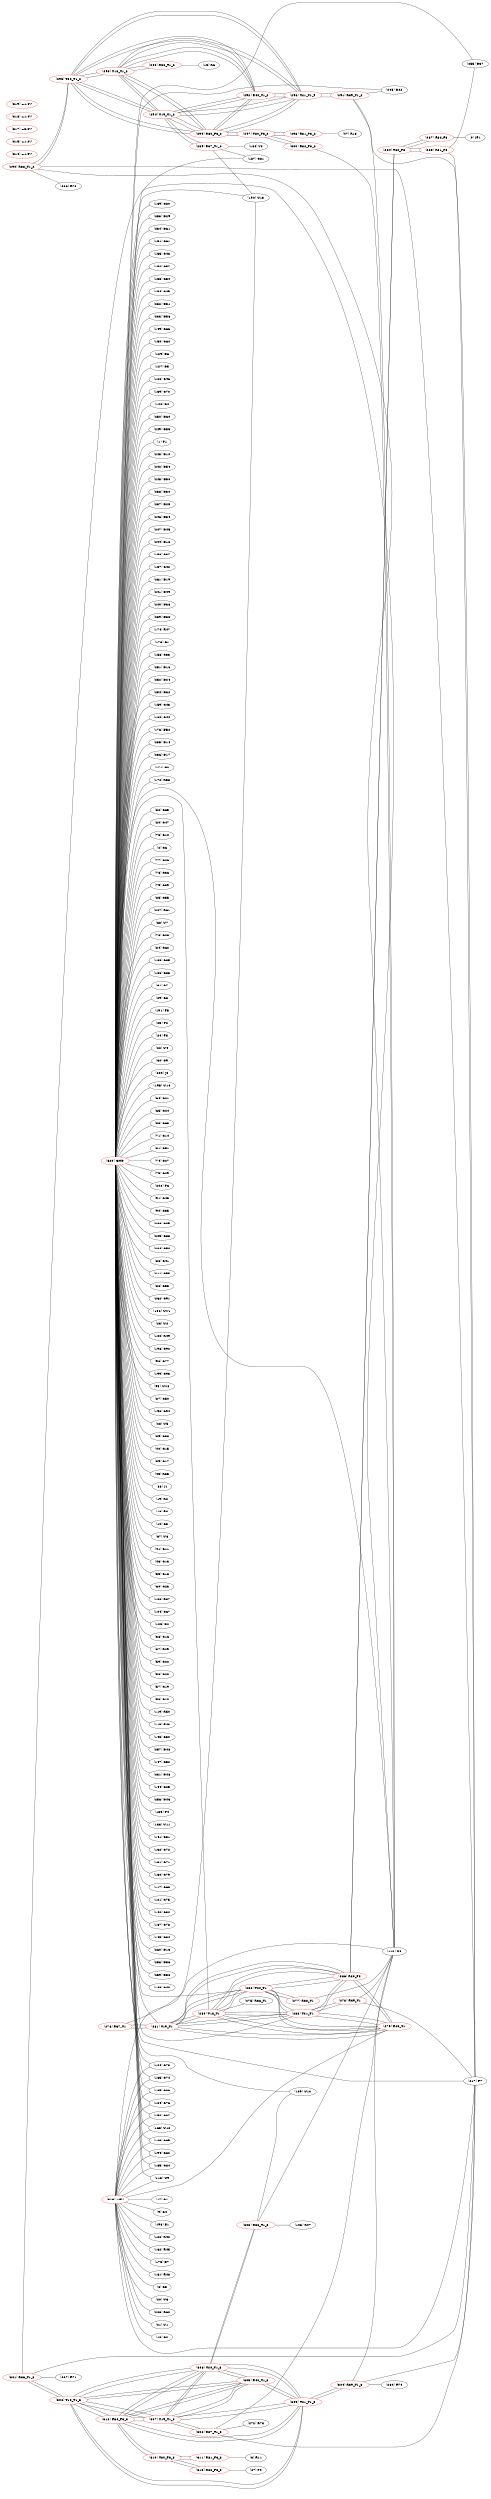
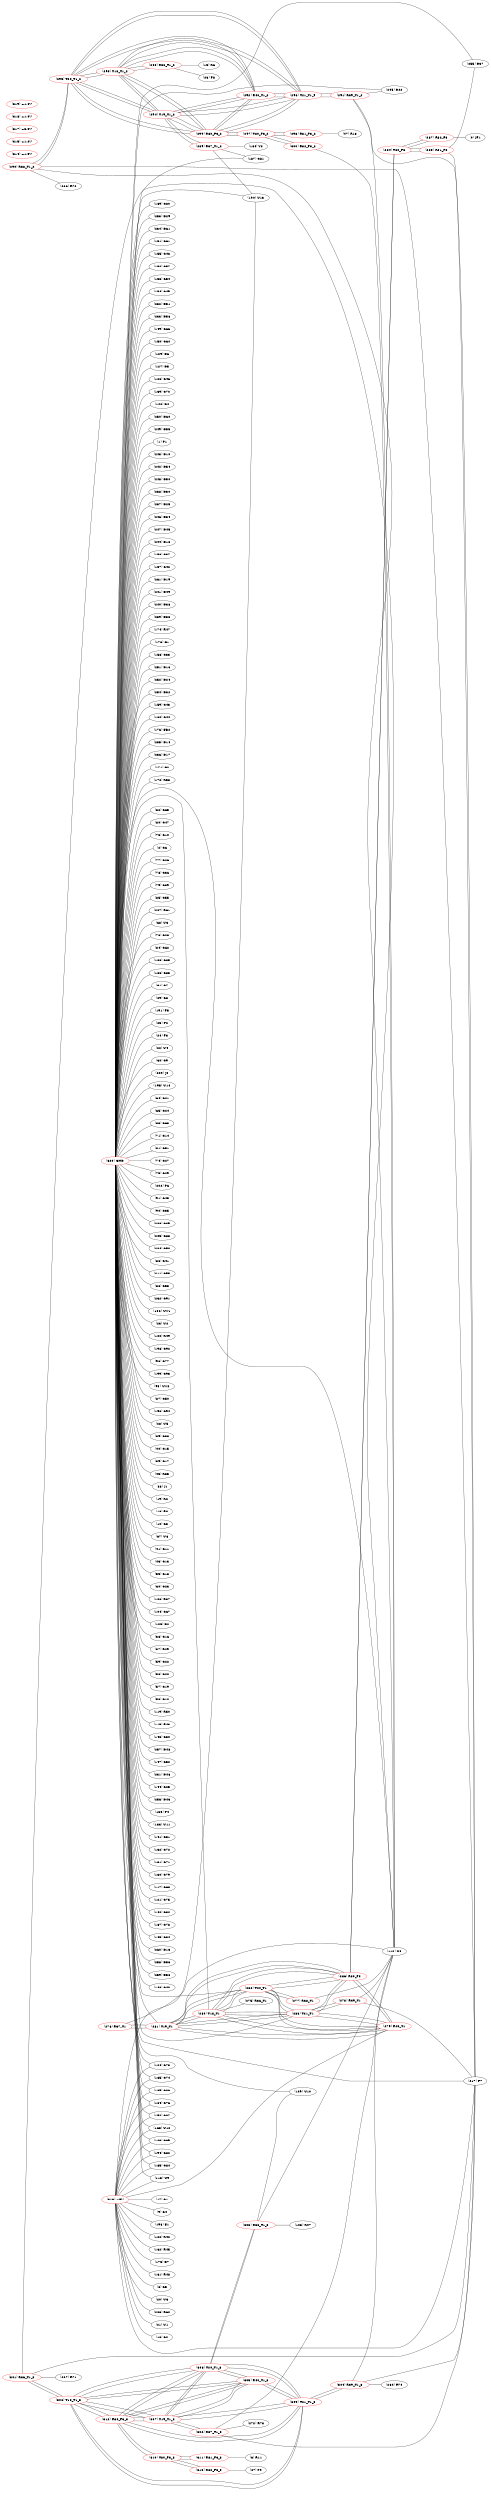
node "(26) P8": added
node "(68) U7": label "(68) U7" -> "(68) U3"
